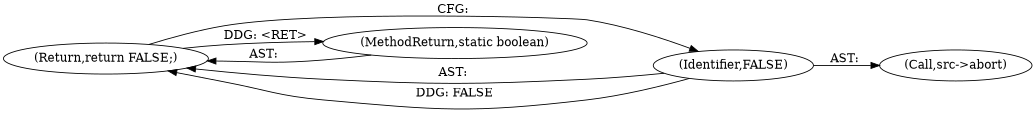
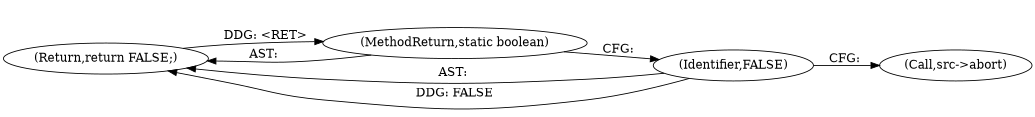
edge "(Return,return FALSE;)" -> "(Identifier,FALSE)": now "(MethodReturn,static boolean)" -> "(Identifier,FALSE)"
edge "(Identifier,FALSE)" -> "(Call,src->abort)": label "AST: " -> "CFG: "
